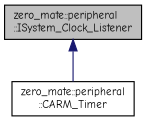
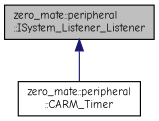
node "zero_mate::peripheral ::ISystem_Clock_Listener": label "zero_mate::peripheral ::ISystem_Clock_Listener" -> "zero_mate::peripheral ::ISystem_Listener_Listener"
